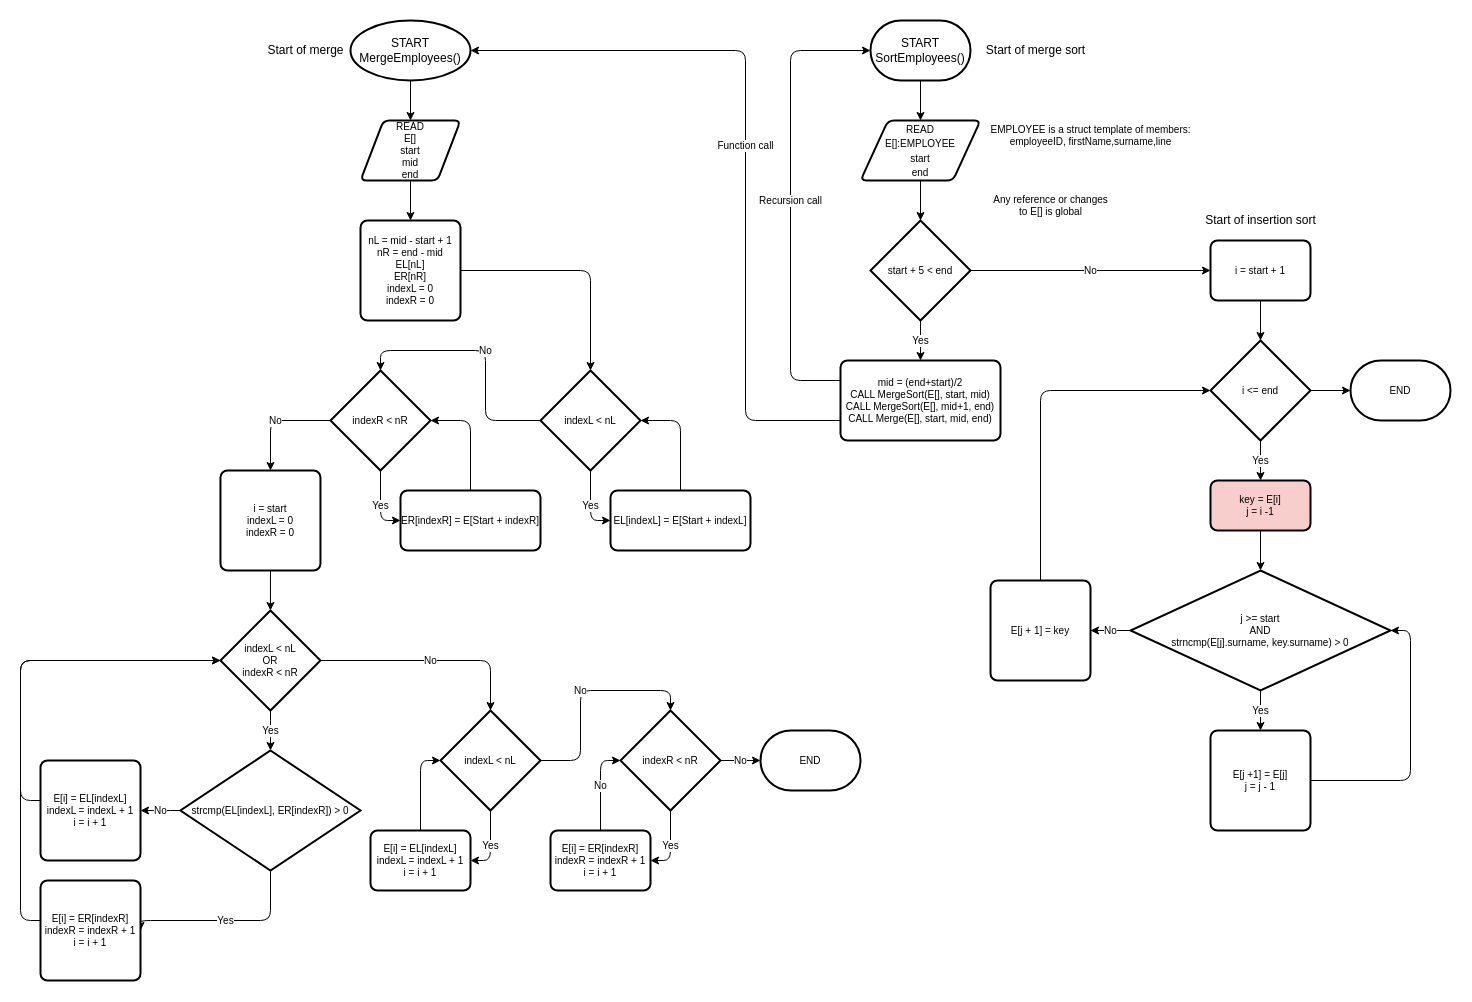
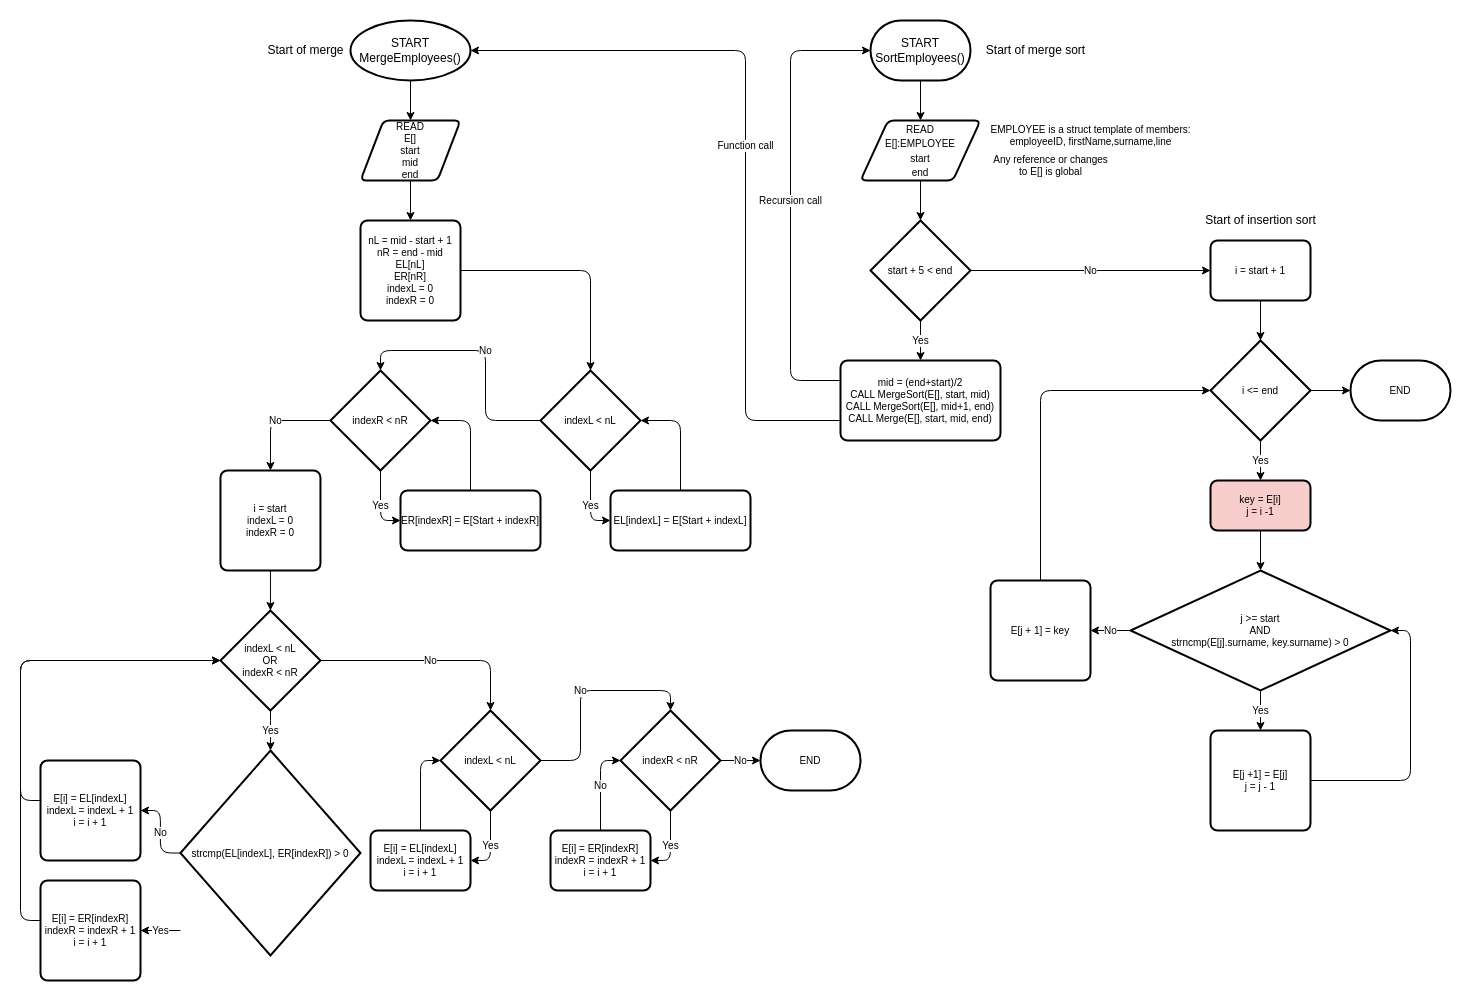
node "Any reference or changes to E[] is global": moved (1051, 206) -> (1051, 166)
node "strcmp(EL[indexL], ER[indexR]) > 0": size 180x120 -> 180x205
